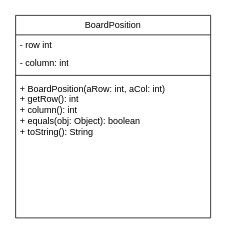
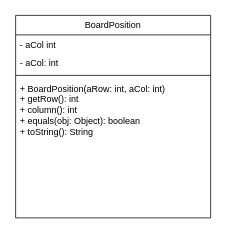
node "- row int": label "- row int" -> "- aCol int"
node "- column: int": label "- column: int" -> "- aCol: int"
